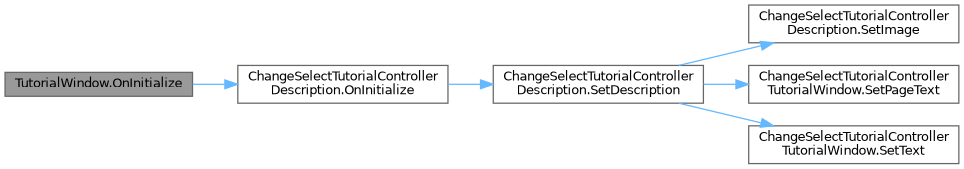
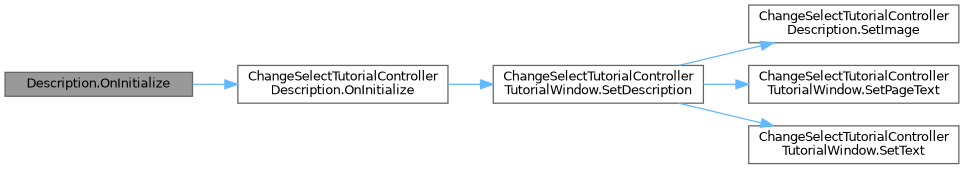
node "TutorialWindow.OnInitialize": label "TutorialWindow.OnInitialize" -> "Description.OnInitialize"
node "ChangeSelectTutorialController Description.SetDescription": label "ChangeSelectTutorialController Description.SetDescription" -> "ChangeSelectTutorialController TutorialWindow.SetDescription"
